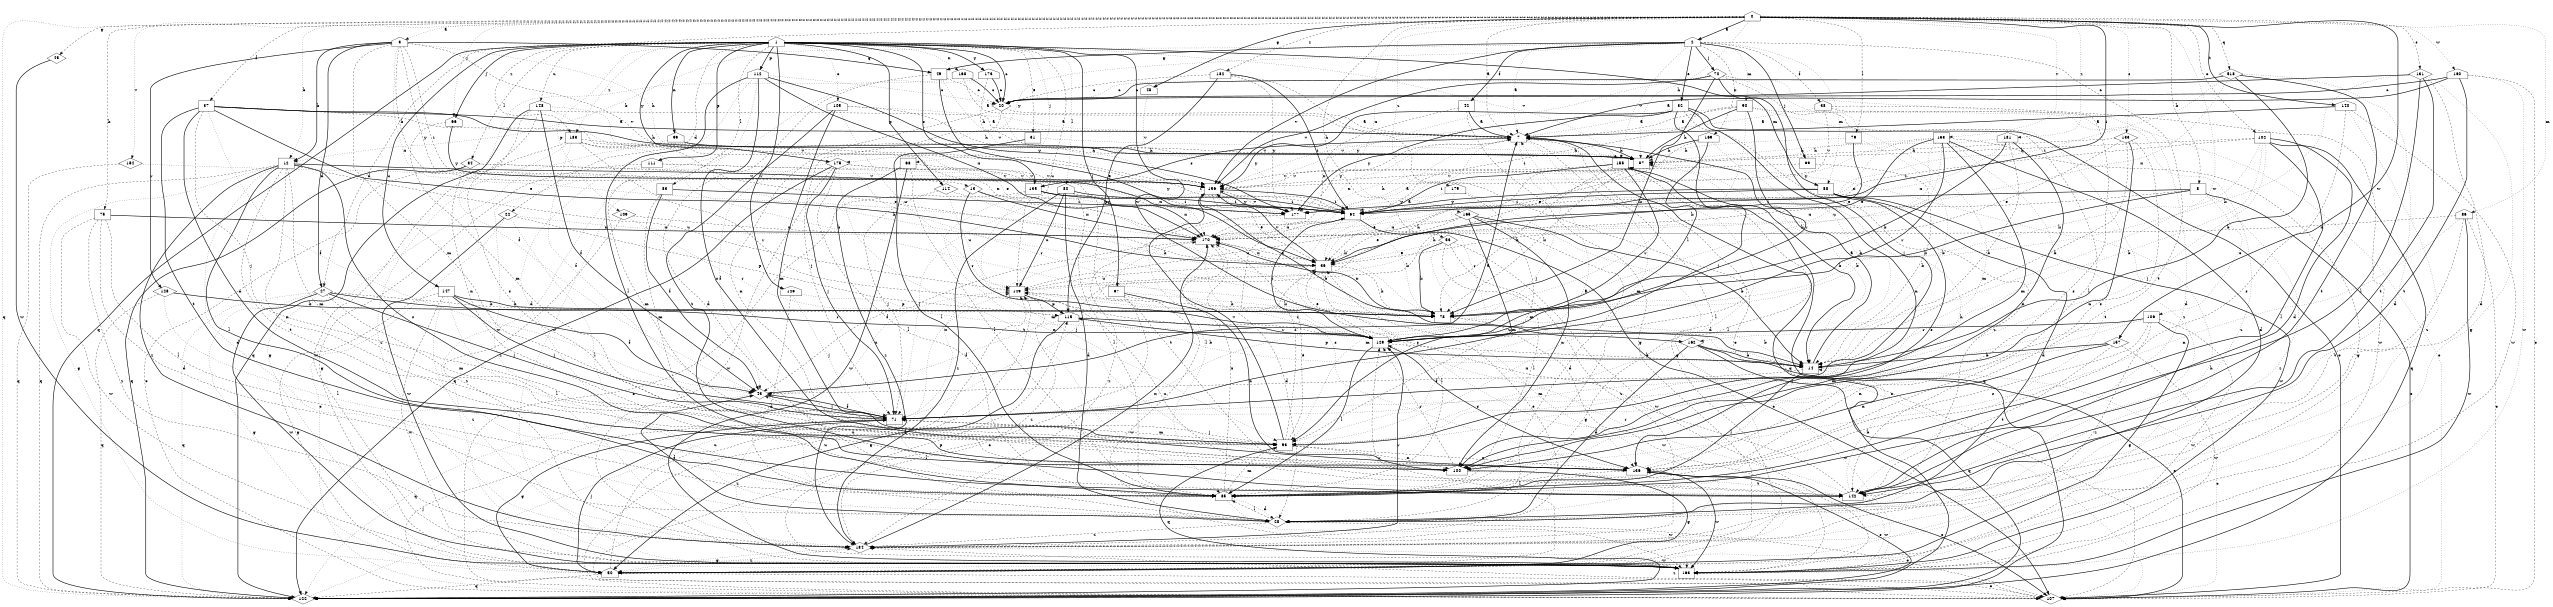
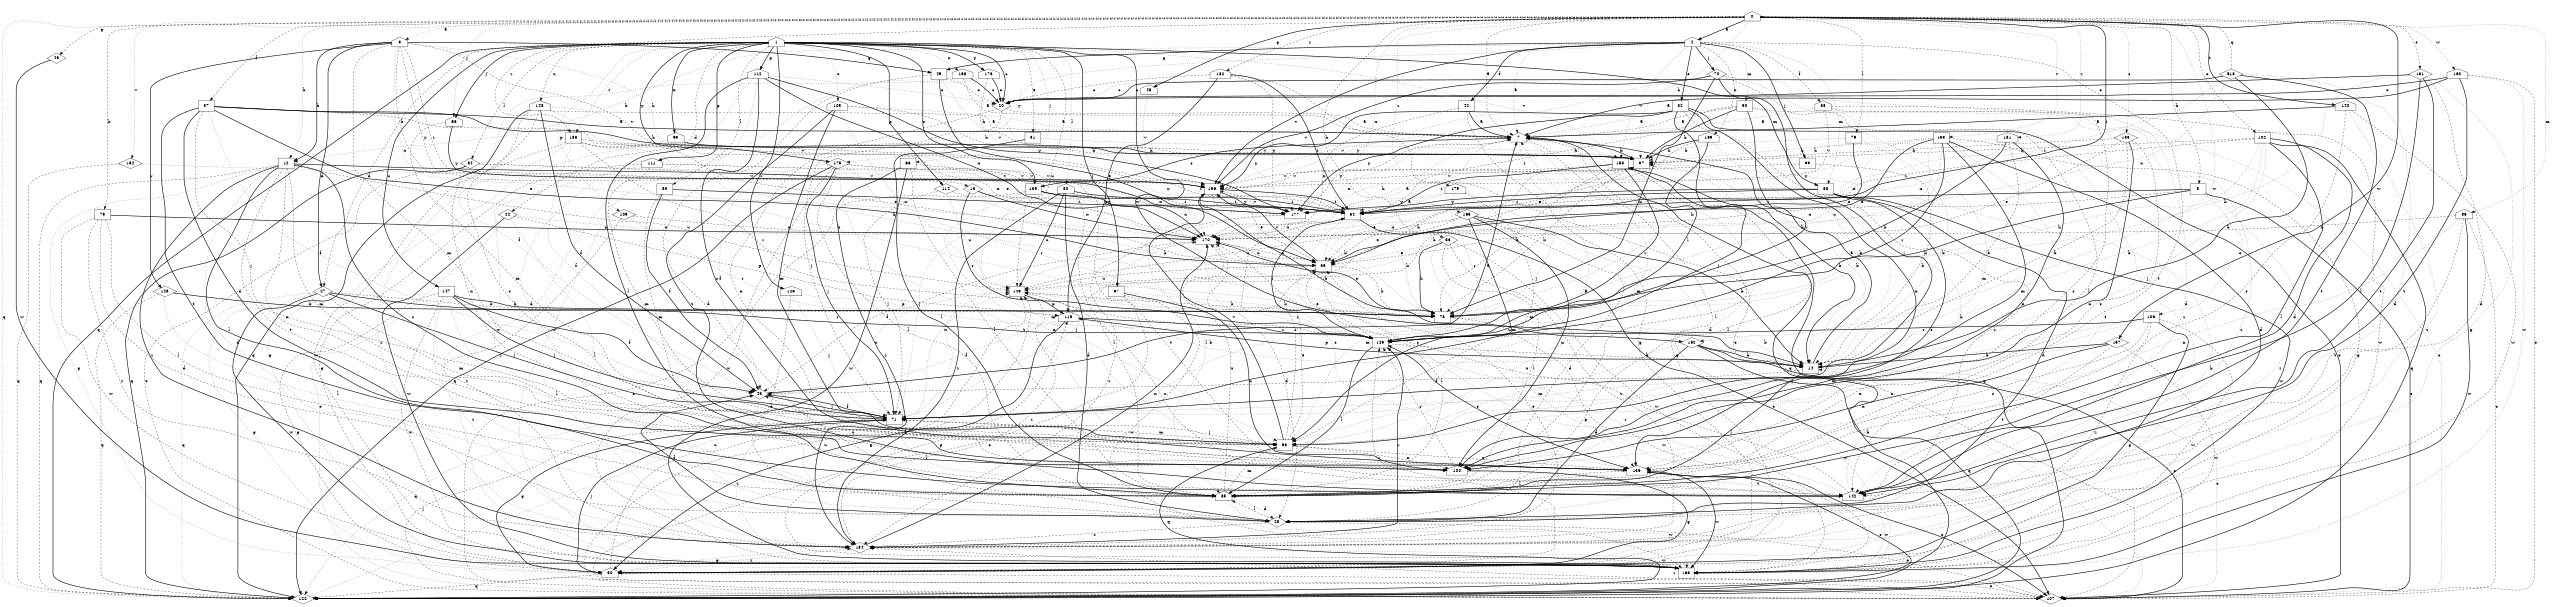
edge "0" -> "518": reversed
